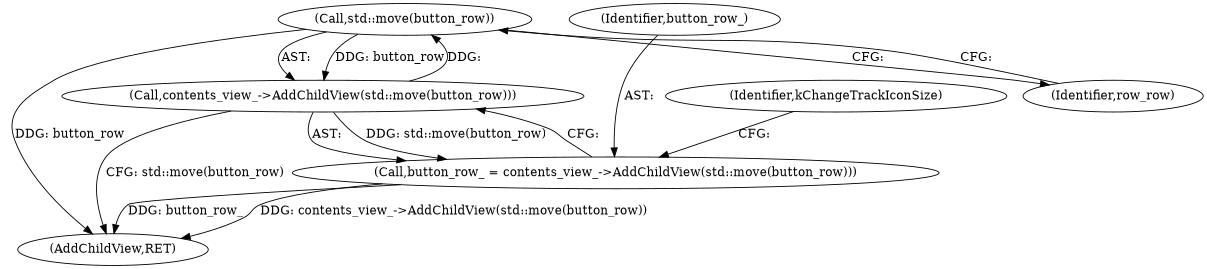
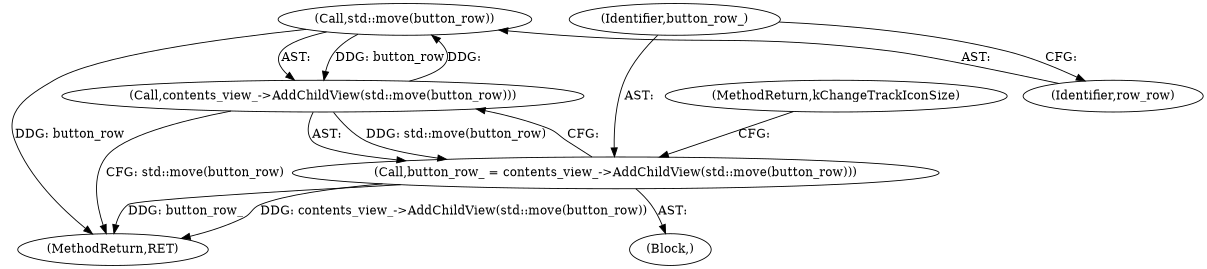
edge "(Call,std::move(button_row))" -> "(Identifier,row_row)": now "(Identifier,button_row_)" -> "(Identifier,row_row)"
edge "(Identifier,row_row)" -> "(Call,std::move(button_row))": label "CFG: " -> "AST: "
node "(Identifier,kChangeTrackIconSize)": label "(Identifier,kChangeTrackIconSize)" -> "(MethodReturn,kChangeTrackIconSize)"
node "(AddChildView,RET)": label "(AddChildView,RET)" -> "(MethodReturn,RET)"
node "(Block,)": added
